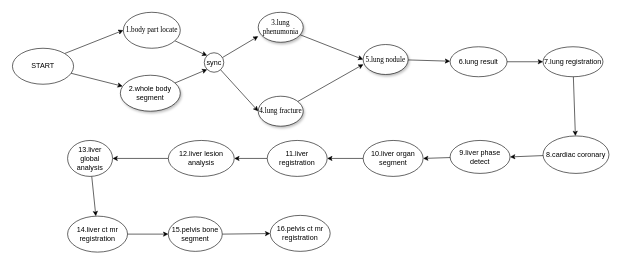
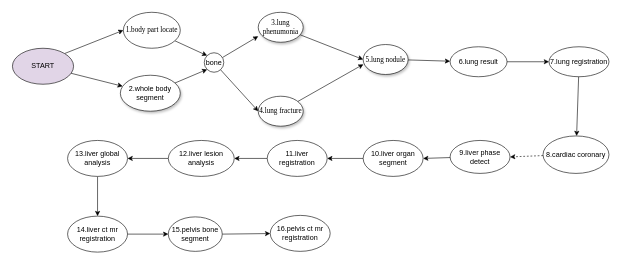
node "7.lung registration": moved (573, 62) -> (579, 62)
node "sync": label "sync" -> "bone"
node "START": fillcolor #ffffff -> #e1d5e7
edge "8.cardiac coronary" -> "9.liver phase detect": style solid -> dashed
node "13.liver global analysis": size 45x36 -> 60x36
